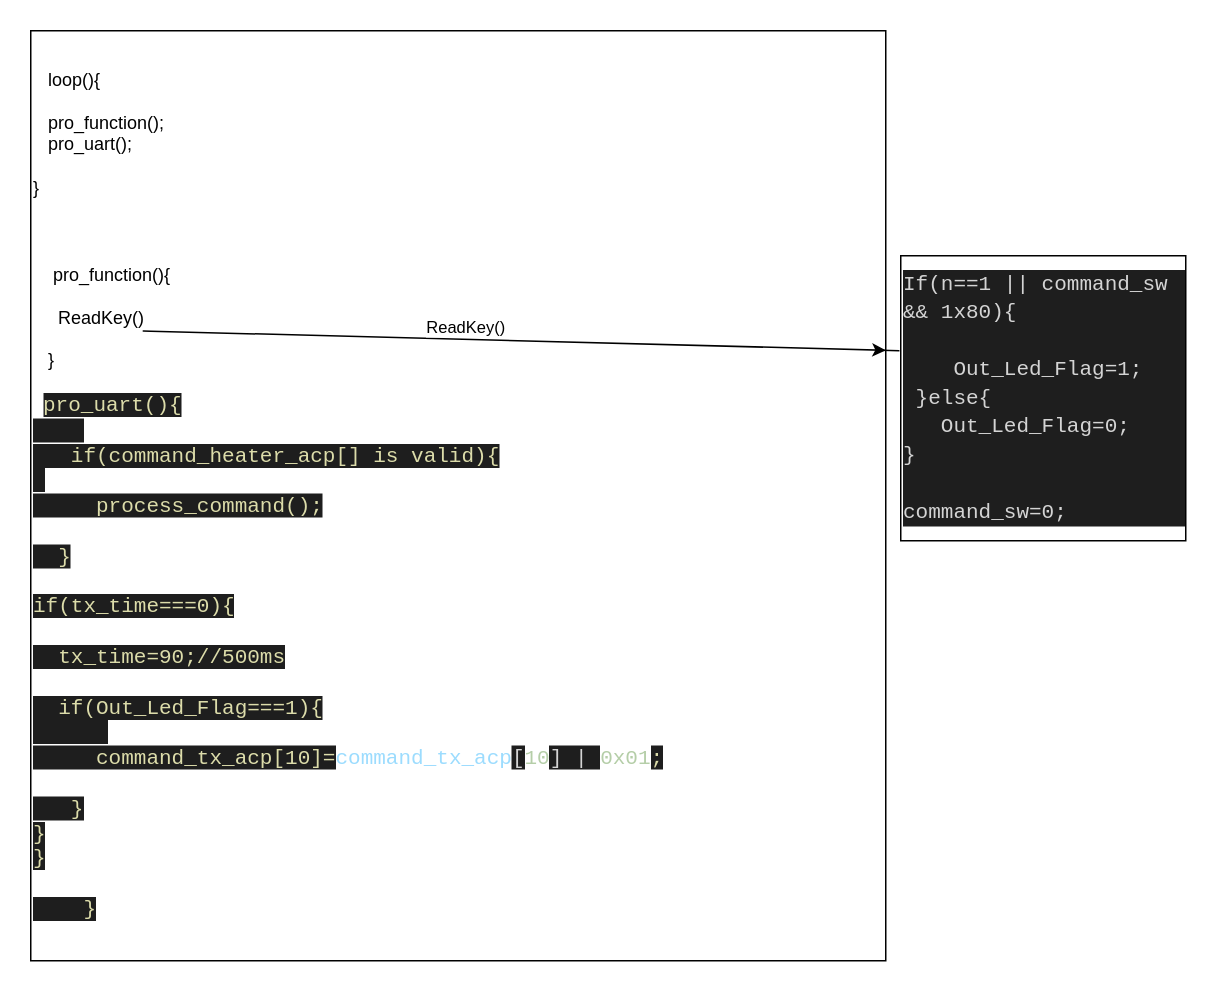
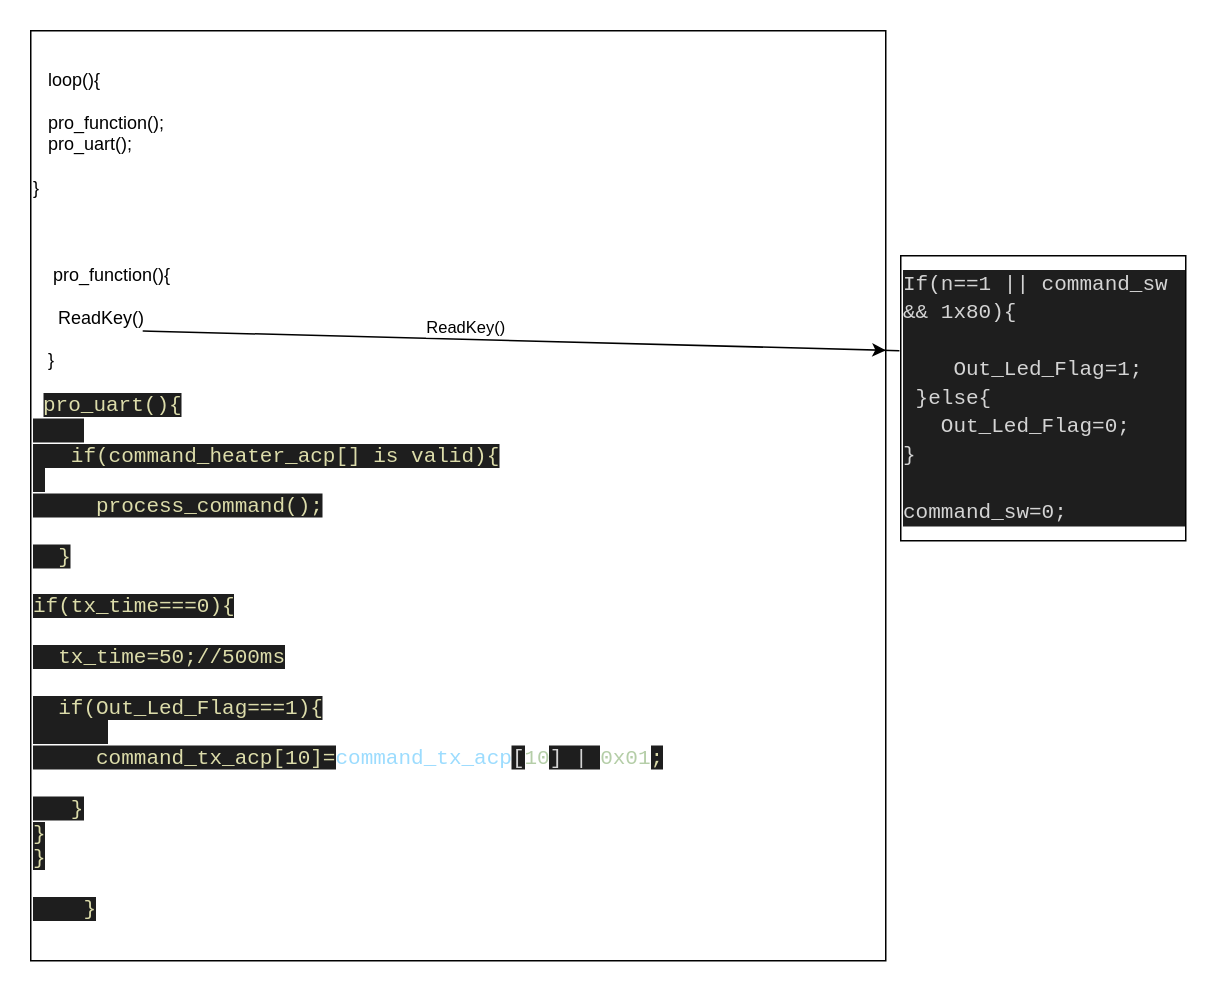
node "loop(){ pro_function(); pro_uart(); } pro_function(){ ReadKey() } pro_uart(){ if(command_heater_acp[] is valid){ process_command(); } if(tx_time===0){ tx_time=90;//500ms if(Out_Led_Flag===1){ command_tx_acp[10]=command_tx_acp[10] | 0x01; } } } }": label "loop(){ pro_function(); pro_uart(); } pro_function(){ ReadKey() } pro_uart(){ if(command_heater_acp[] is valid){ process_command(); } if(tx_time===0){ tx_time=90;//500ms if(Out_Led_Flag===1){ command_tx_acp[10]=command_tx_acp[10] | 0x01; } } } }" -> "loop(){ pro_function(); pro_uart(); } pro_function(){ ReadKey() } pro_uart(){ if(command_heater_acp[] is valid){ process_command(); } if(tx_time===0){ tx_time=50;//500ms if(Out_Led_Flag===1){ command_tx_acp[10]=command_tx_acp[10] | 0x01; } } } }"
